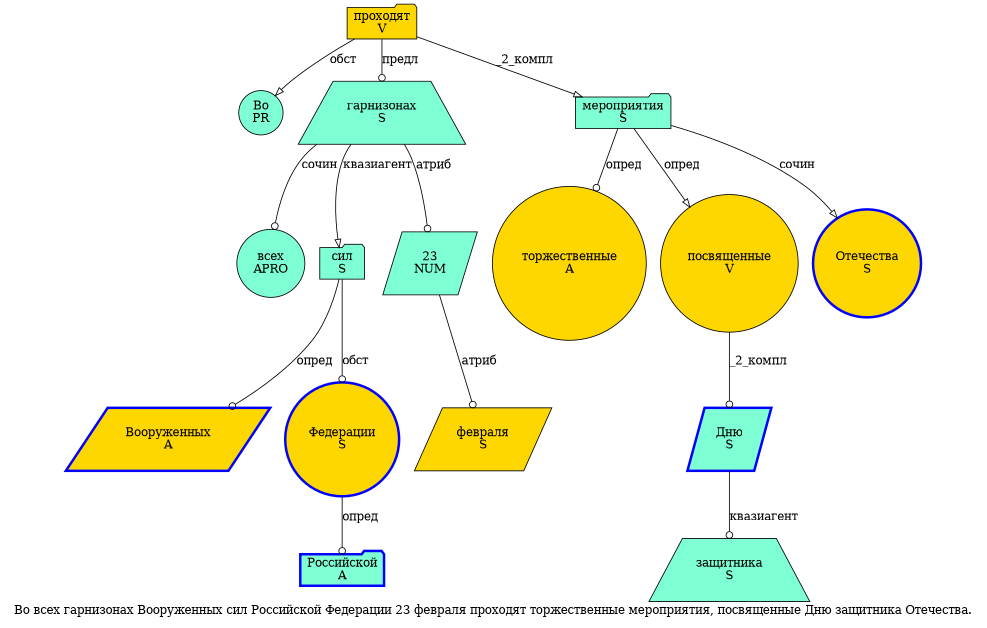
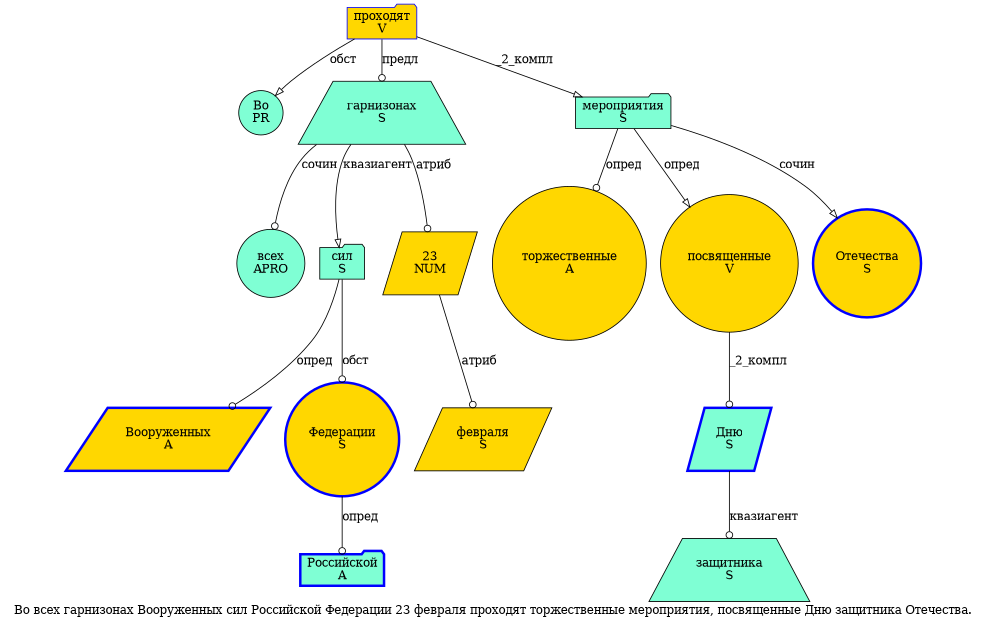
node "проходят V": color black -> blue
node "23 NUM": fillcolor aquamarine -> gold
